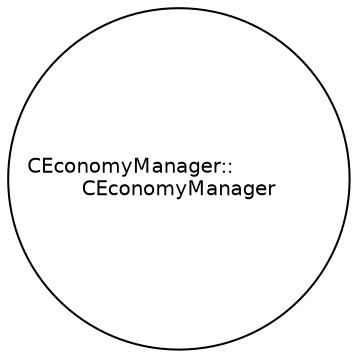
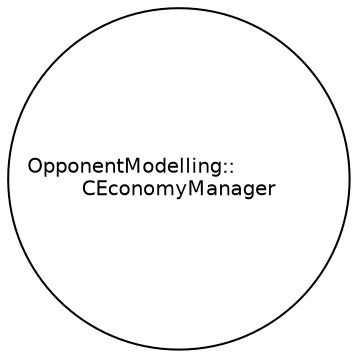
node "CEconomyManager:: CEconomyManager": label "CEconomyManager:: CEconomyManager" -> "OpponentModelling:: CEconomyManager"
